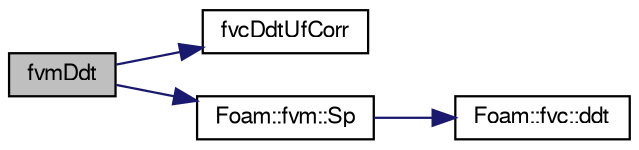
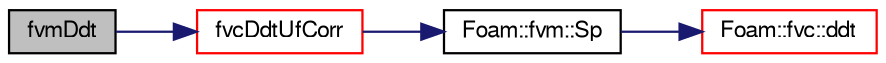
node "fvcDdtUfCorr": color black -> red
edge "fvmDdt" -> "Foam::fvm::Sp": now "fvcDdtUfCorr" -> "Foam::fvm::Sp"
node "Foam::fvc::ddt": color black -> red
